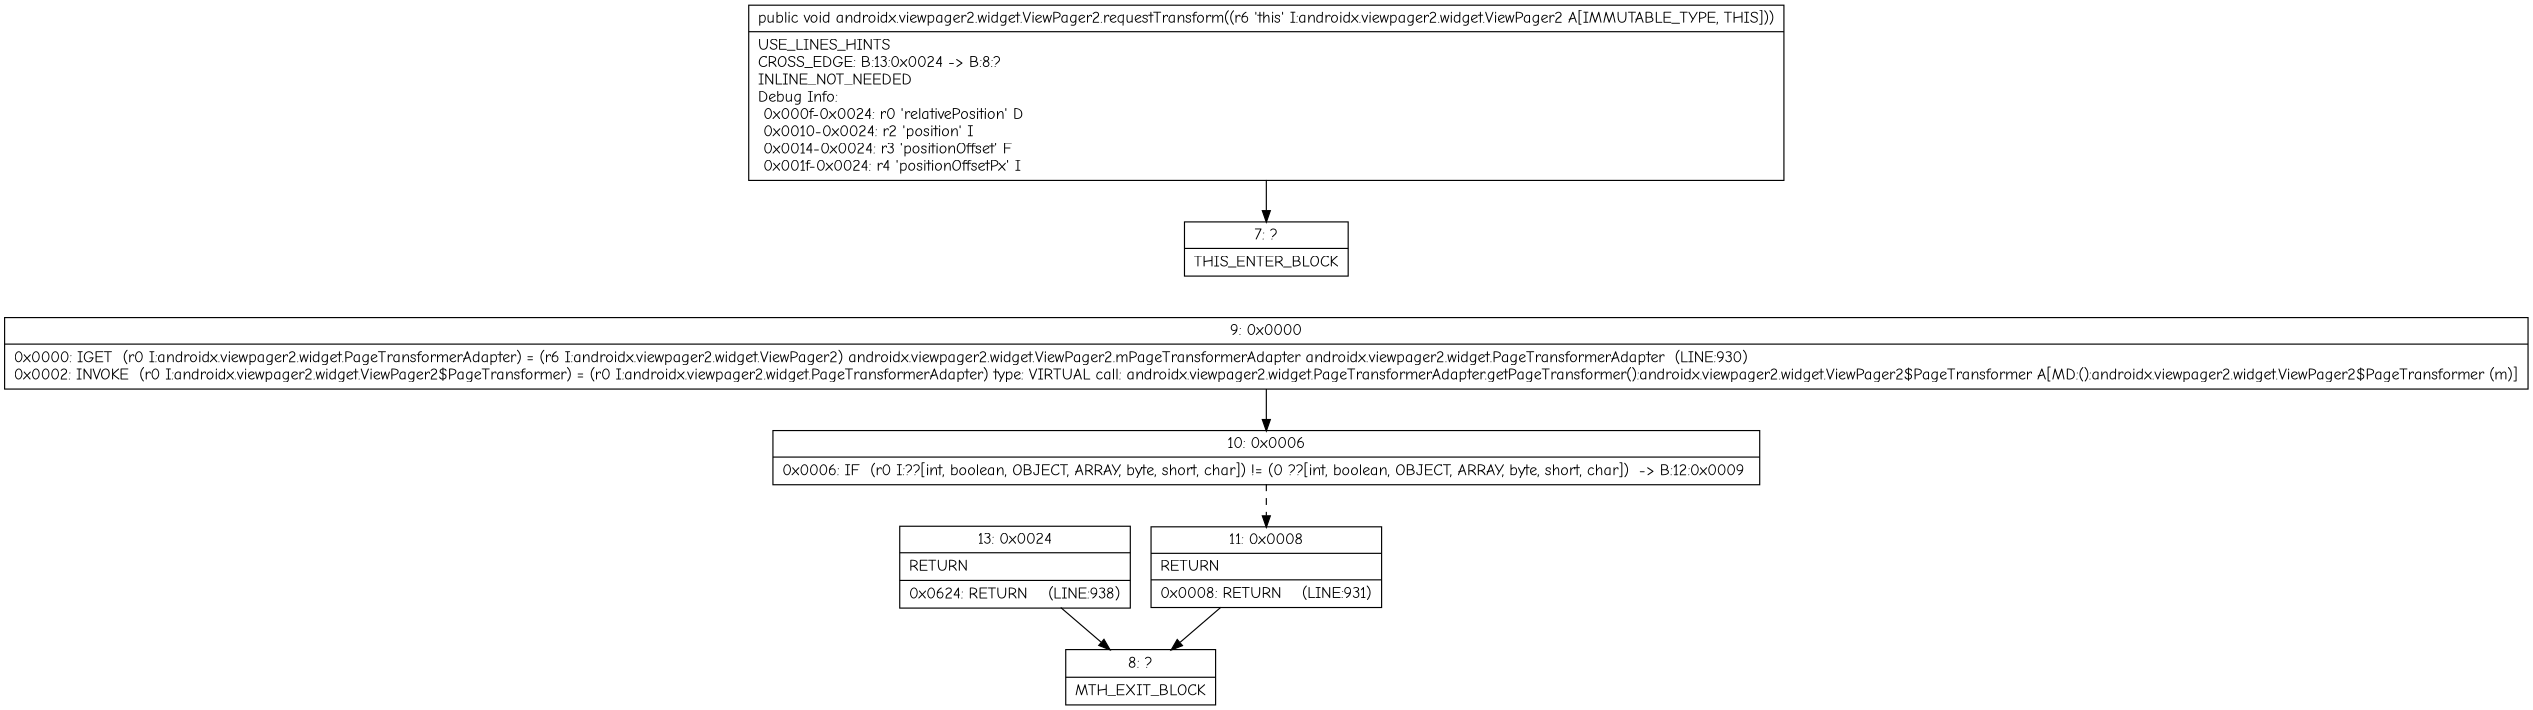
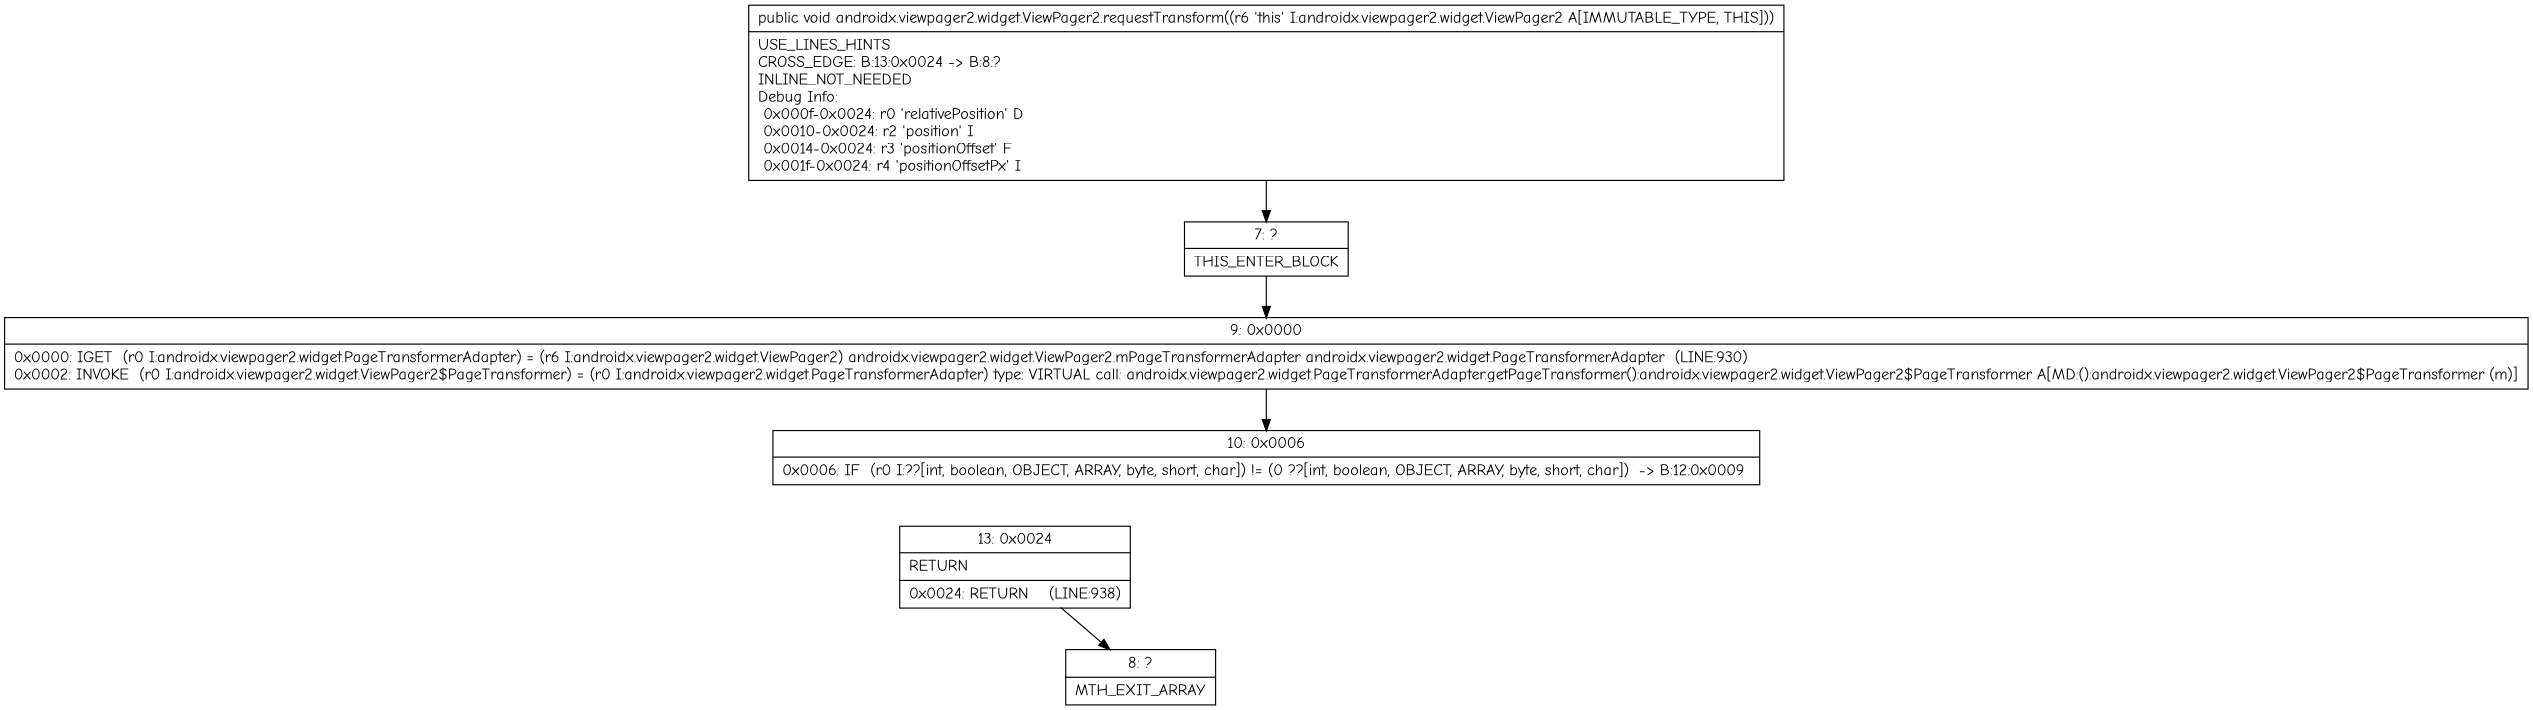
edge "7: ?" -> "9: 0x0000": added
node "11: 0x0008": removed
node "13: 0x0024": text "0x0624: RETURN    (LINE:938)" -> "0x0024: RETURN    (LINE:938)"
node "8: ?": text "MTH_EXIT_BLOCK" -> "MTH_EXIT_ARRAY"
